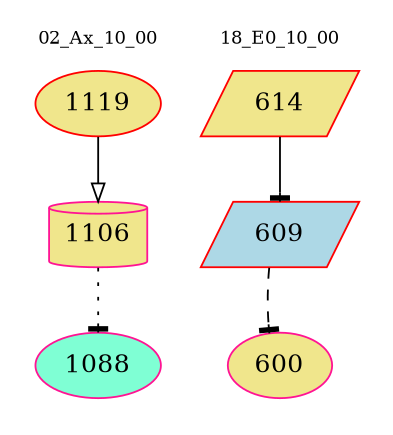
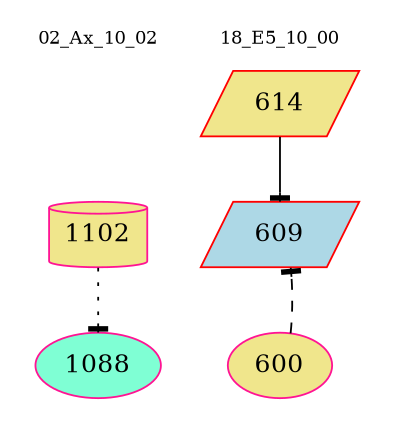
cluster "02_Ax_10_00": label "02_Ax_10_00" -> "02_Ax_10_02"
cluster "18_E0_10_00": label "18_E0_10_00" -> "18_E5_10_00"
node "1119": removed
node "1106": label "1106" -> "1102"
edge "609" -> "600": reversed
